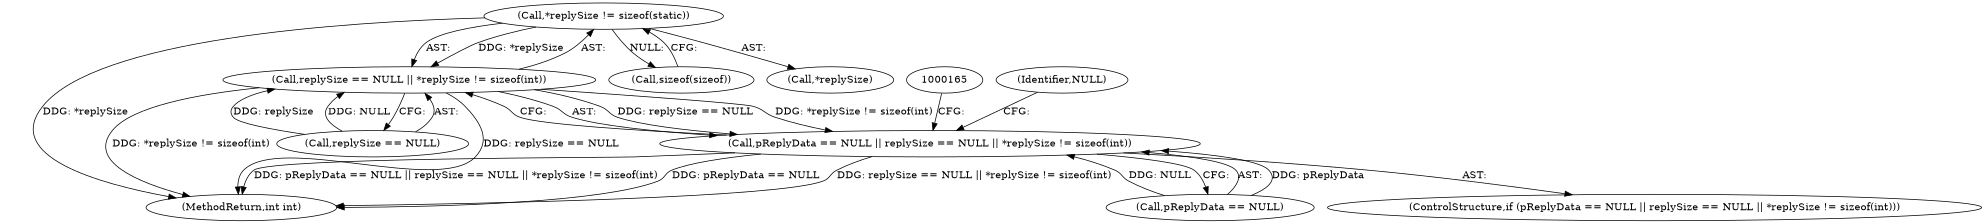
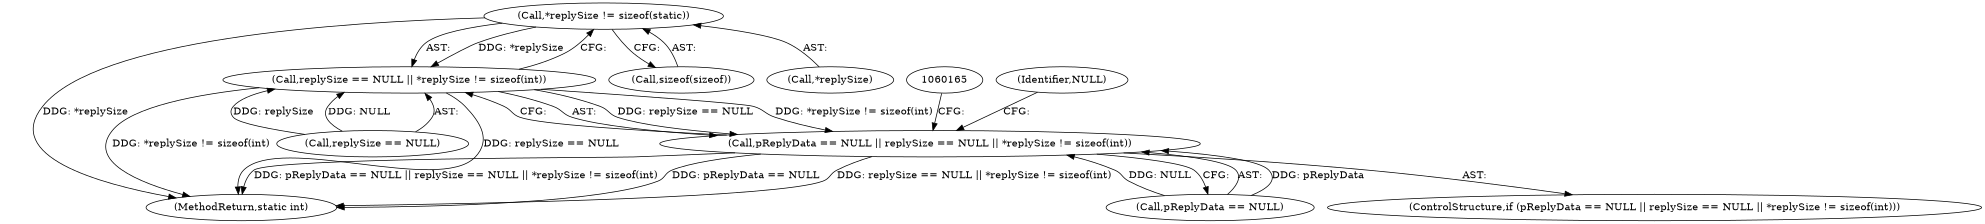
edge "(Call,*replySize != sizeof(static))" -> "(Call,*replySize)": reversed
edge "(Call,replySize == NULL || *replySize != sizeof(int))" -> "(Call,*replySize != sizeof(static))": label "AST: " -> "CFG: "
edge "(Call,*replySize != sizeof(static))" -> "(Call,sizeof(sizeof))": label "NULL: " -> "CFG: "
edge "(Call,sizeof(sizeof))" -> "(Call,*replySize != sizeof(static))": label "CFG: " -> "AST: "
node "1000165": label "1000165" -> "1060165"
edge "(Call,replySize == NULL || *replySize != sizeof(int))" -> "(Call,replySize == NULL)": removed, label "CFG:"
node "(MethodReturn,int int)": label "(MethodReturn,int int)" -> "(MethodReturn,static int)"
